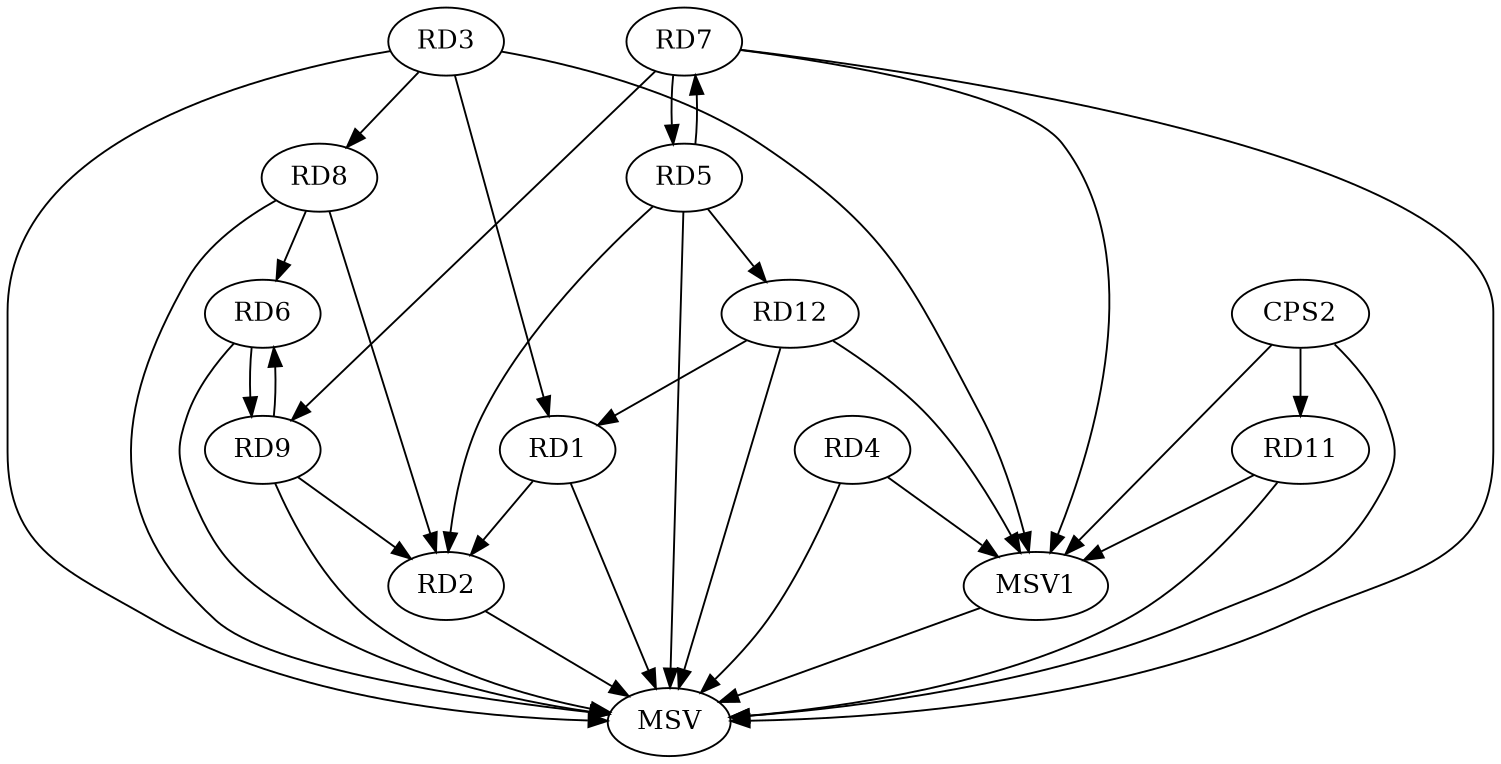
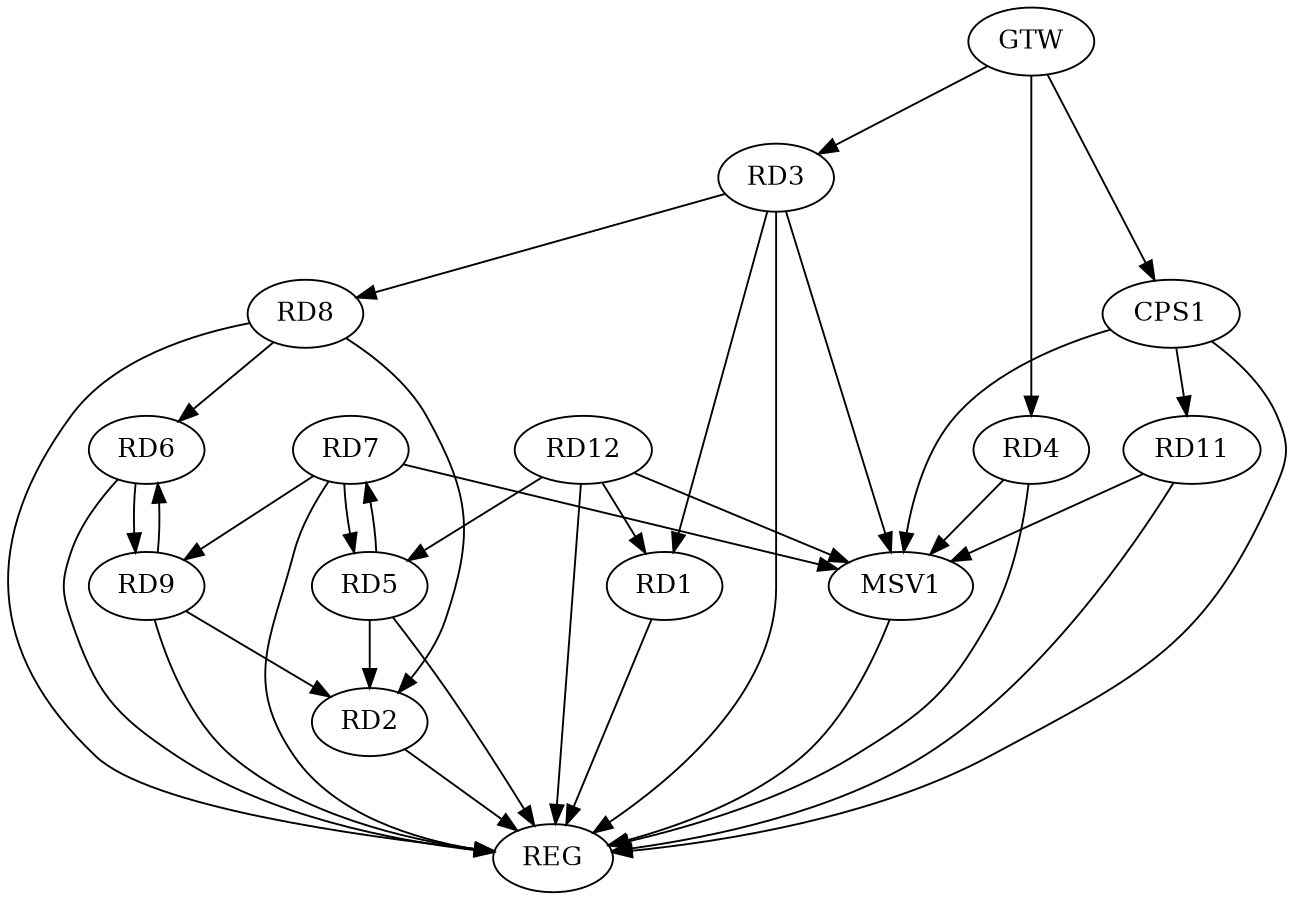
node "GTW": added
edge "RD5" -> "RD12": reversed
node "CPS2": label "CPS2" -> "CPS1"
edge "RD1" -> "RD2": removed
node "MSV": label "MSV" -> "REG"
